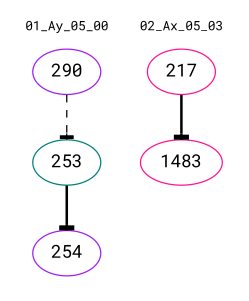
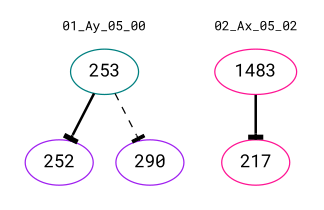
cluster "02_Ax_05_03": label "02_Ax_05_03" -> "02_Ax_05_02"
edge "290" -> "253": reversed
edge "217" -> "1483": reversed
node "254": label "254" -> "252"
